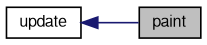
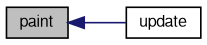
edge "paint" -> "update": reversed
